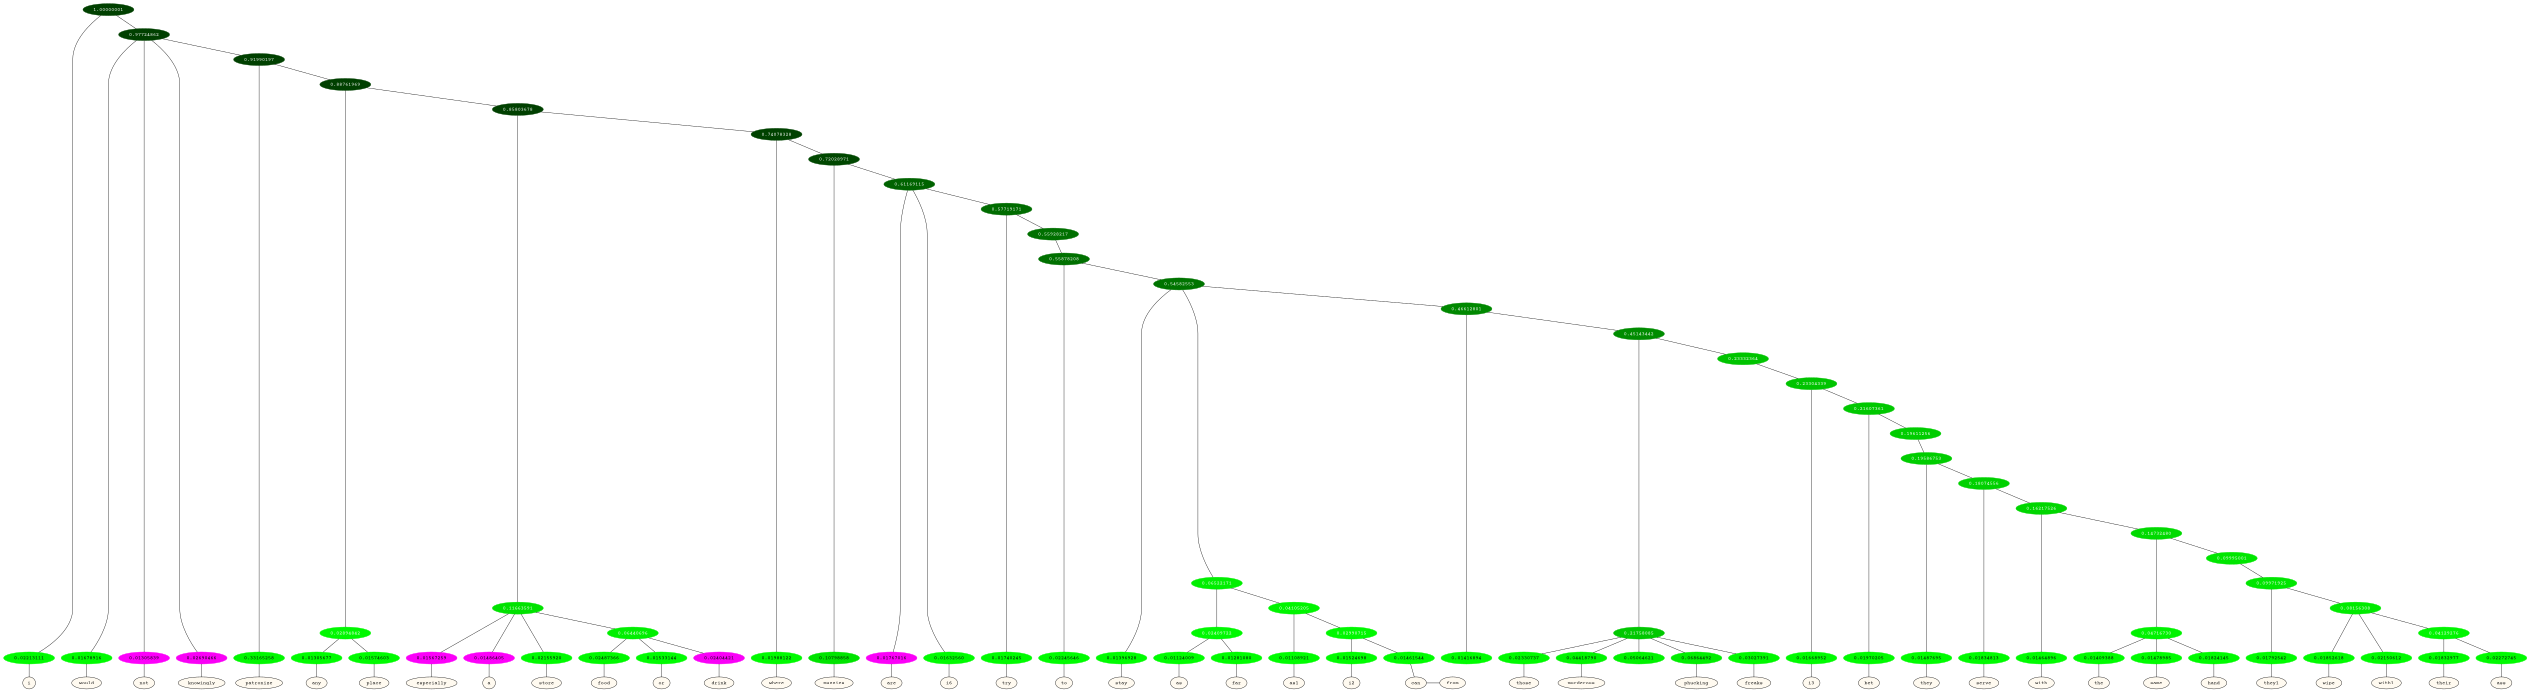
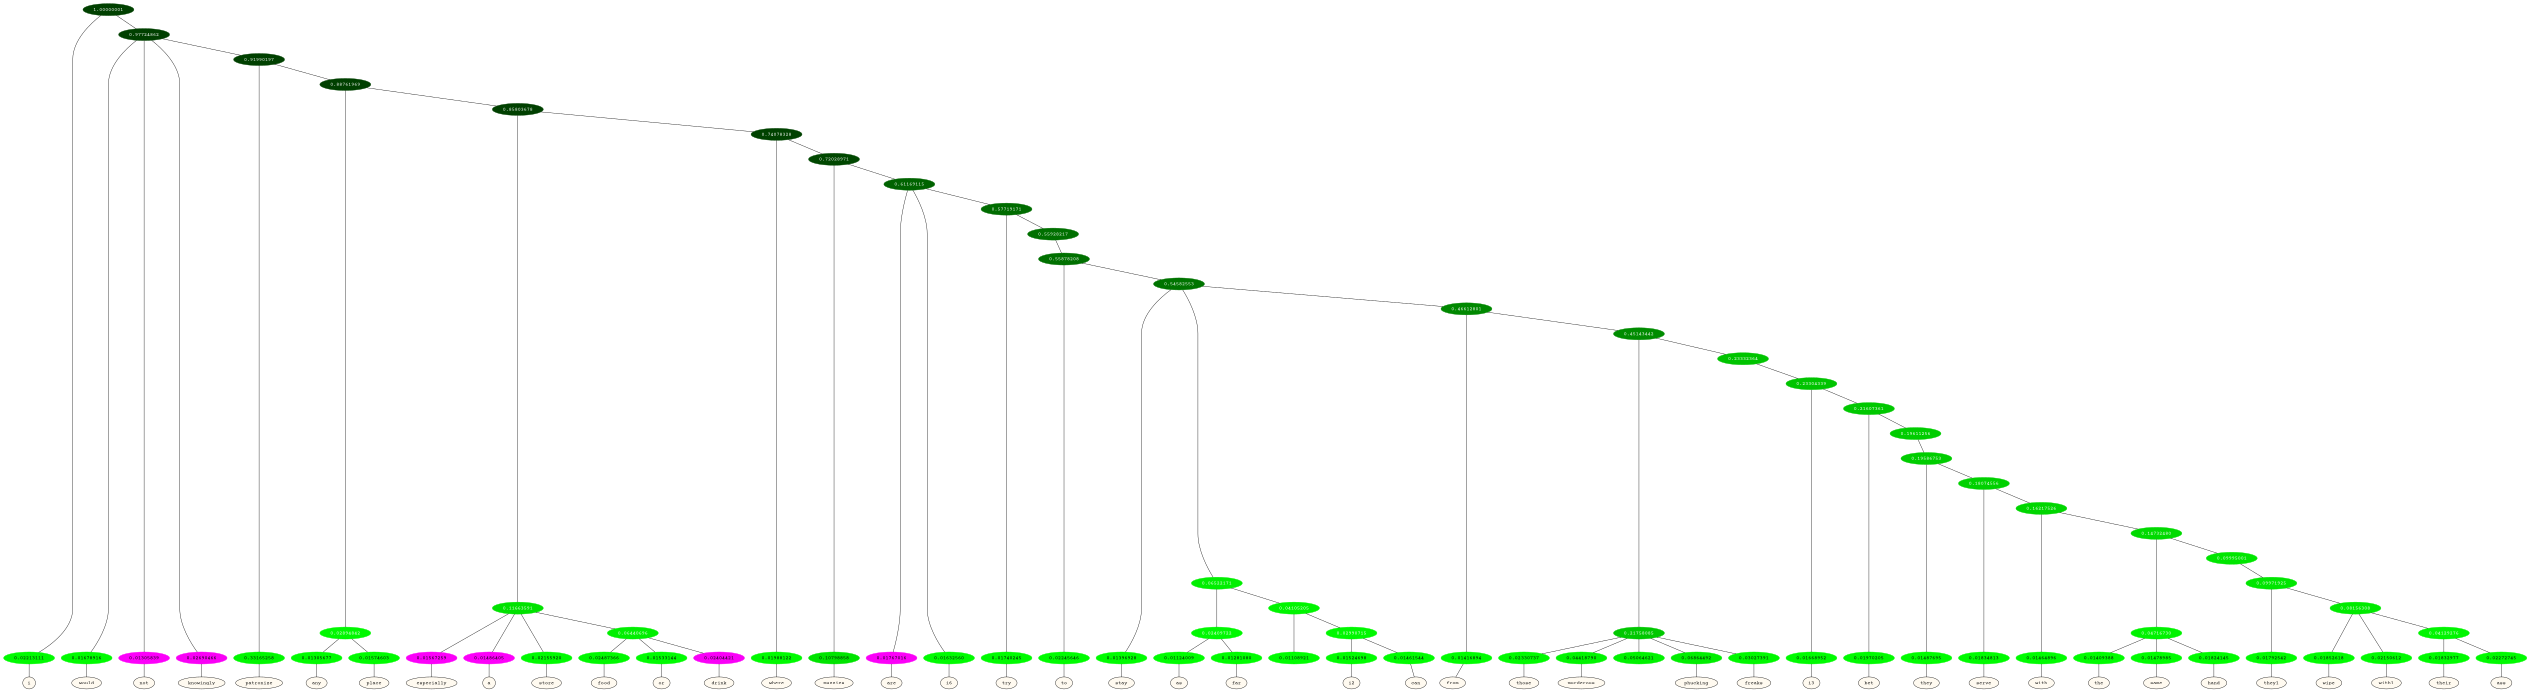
node "as1": removed
edge "can" -- "from": now "0.01416894" -- "from"
